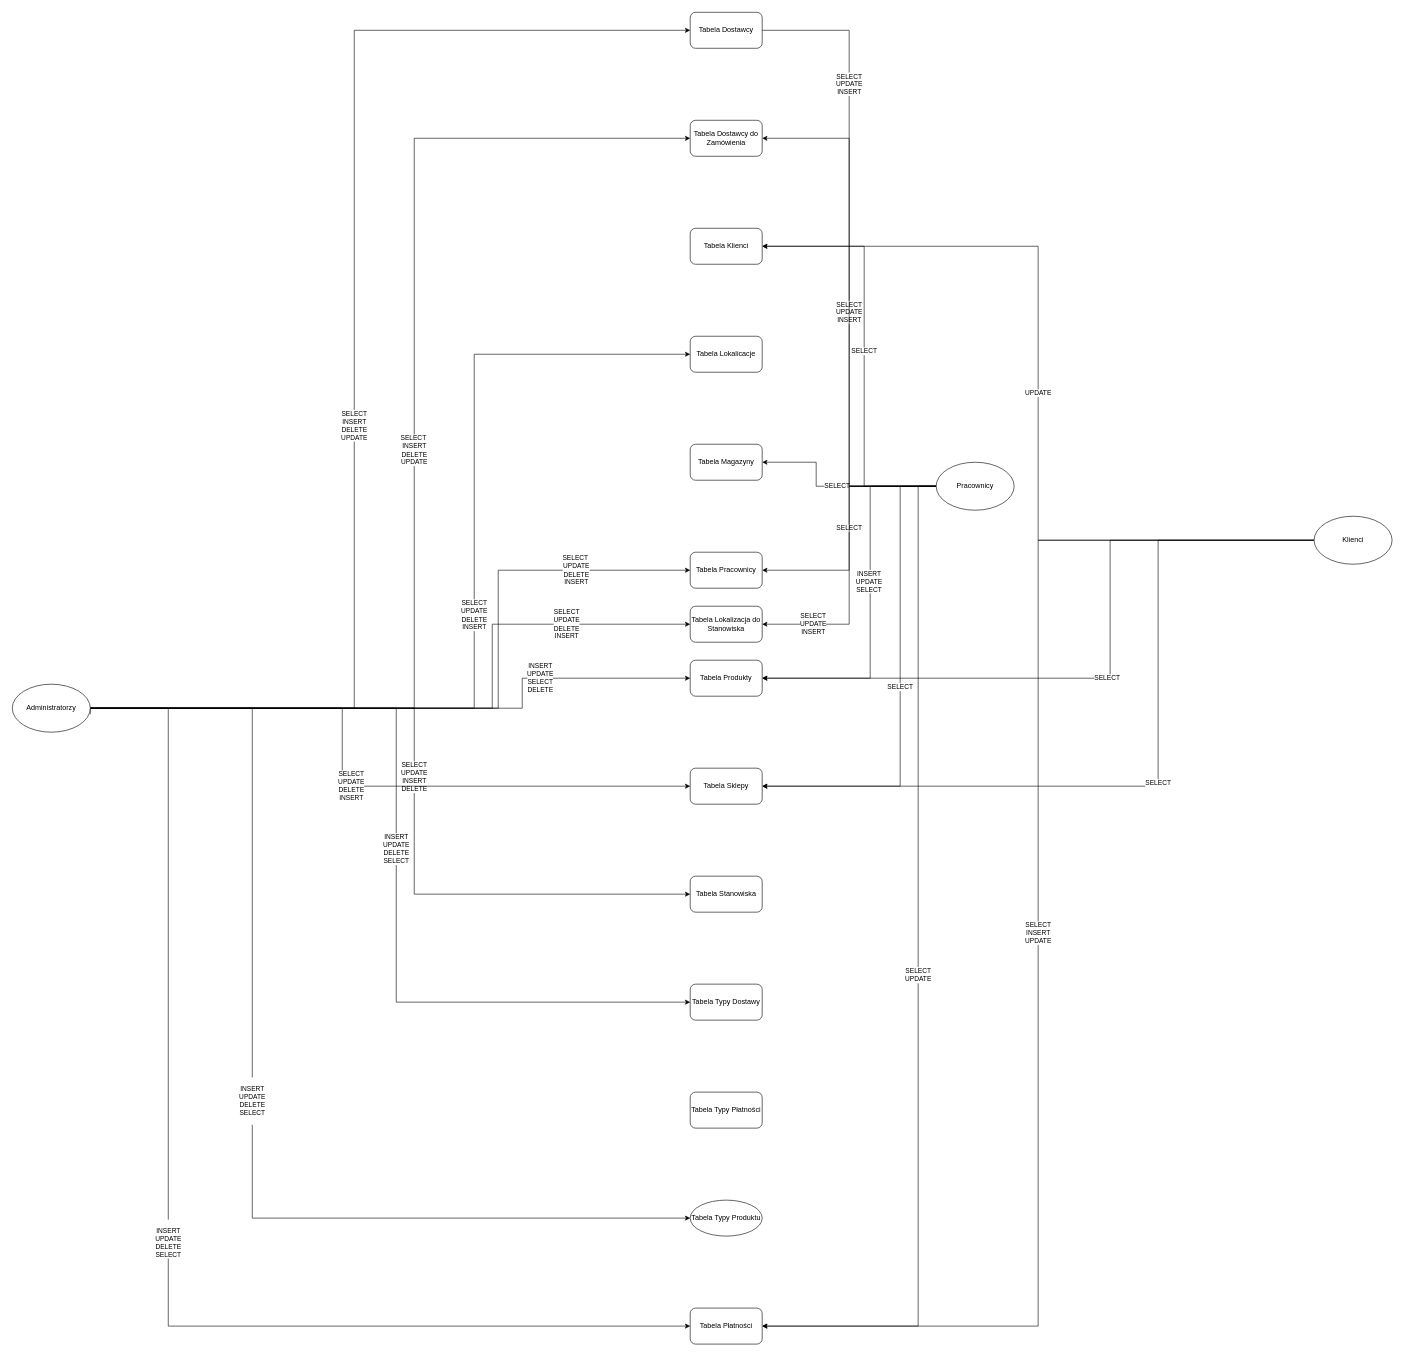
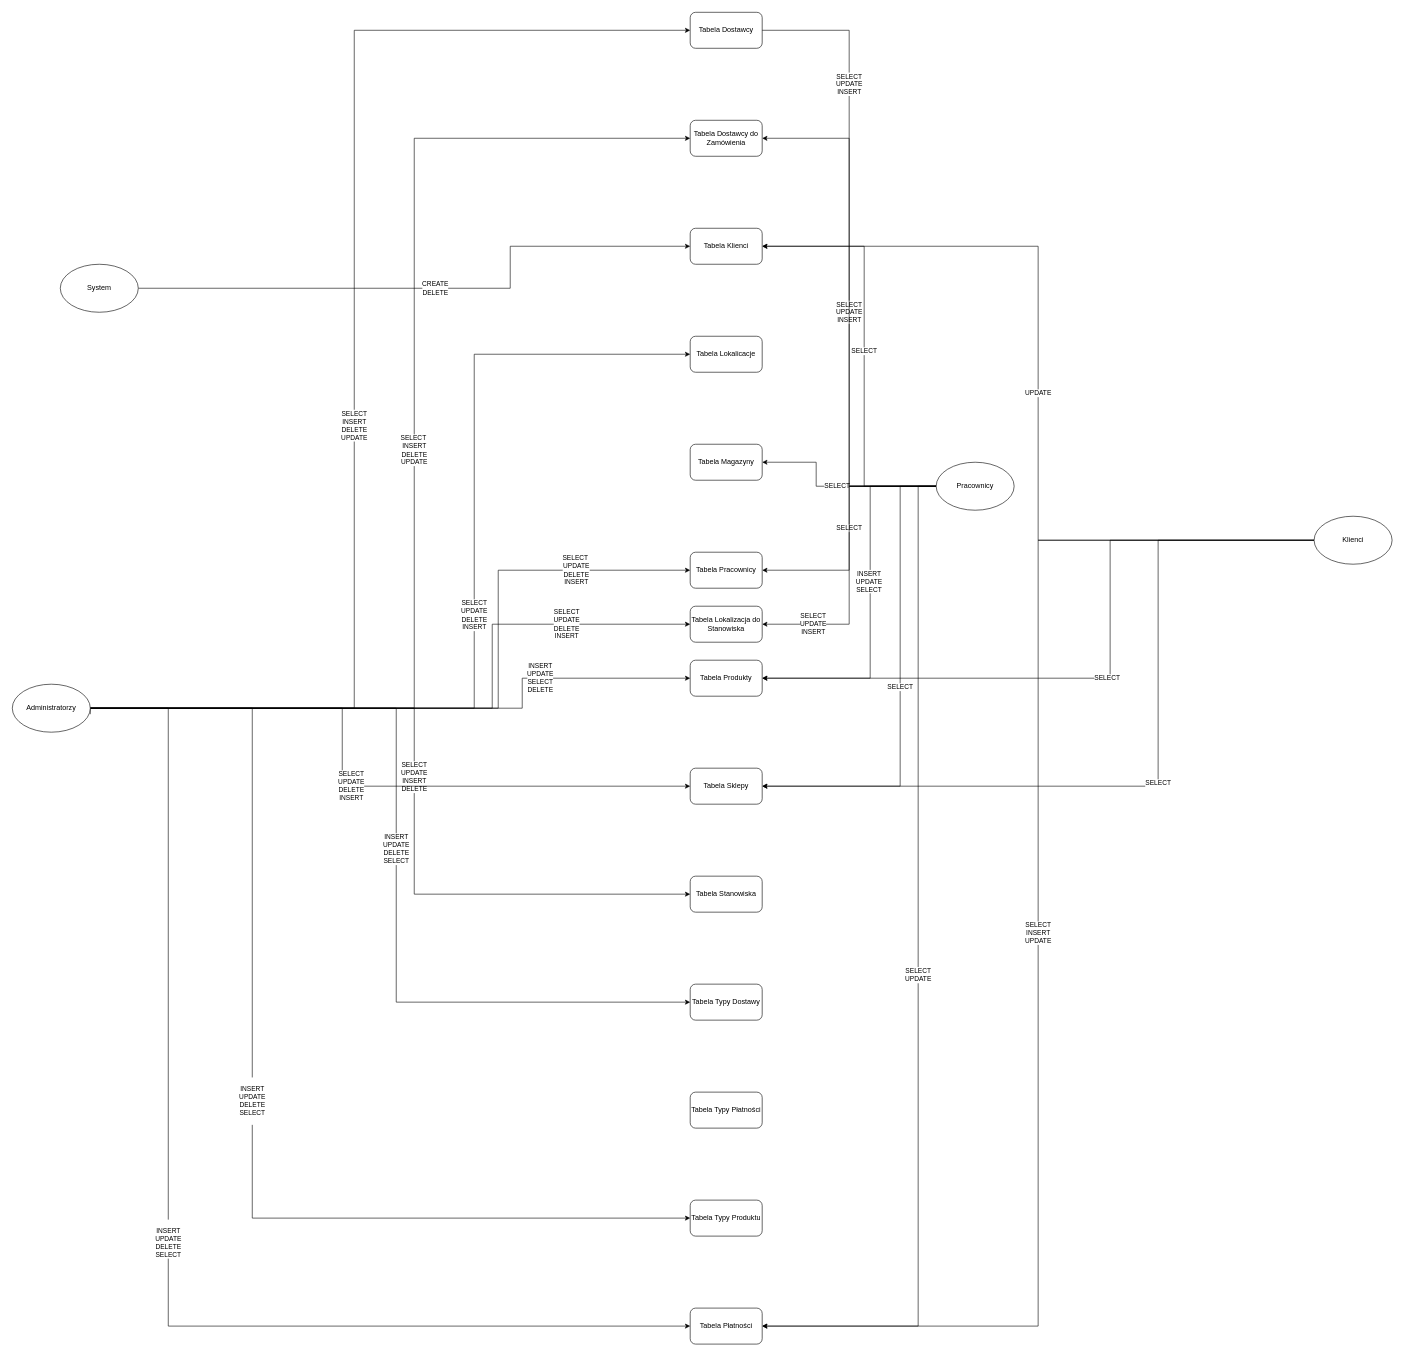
node "System": added
edge "System" -> "Tabela Klienci": added, label "CREATE DELETE"
node "Tabela Typy Produktu": shape ellipse -> rounded rectangle
